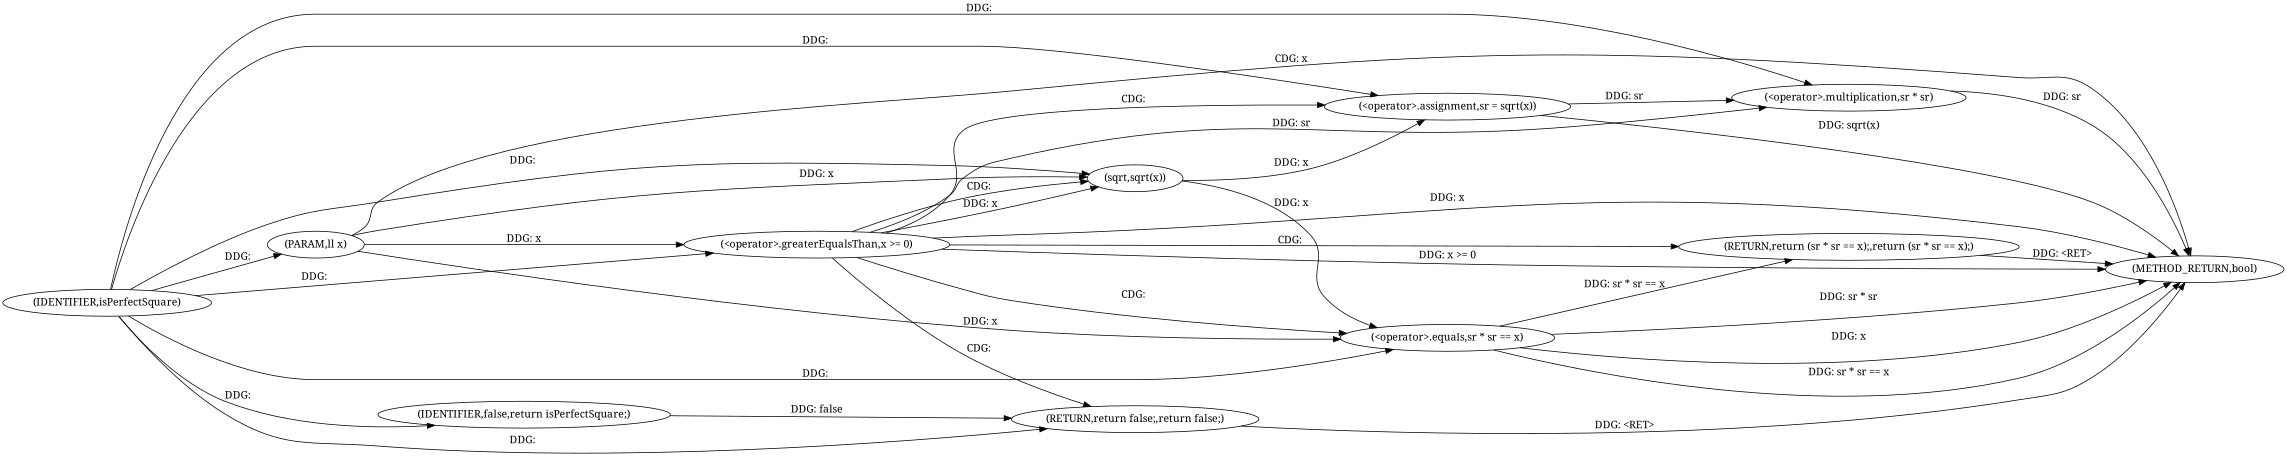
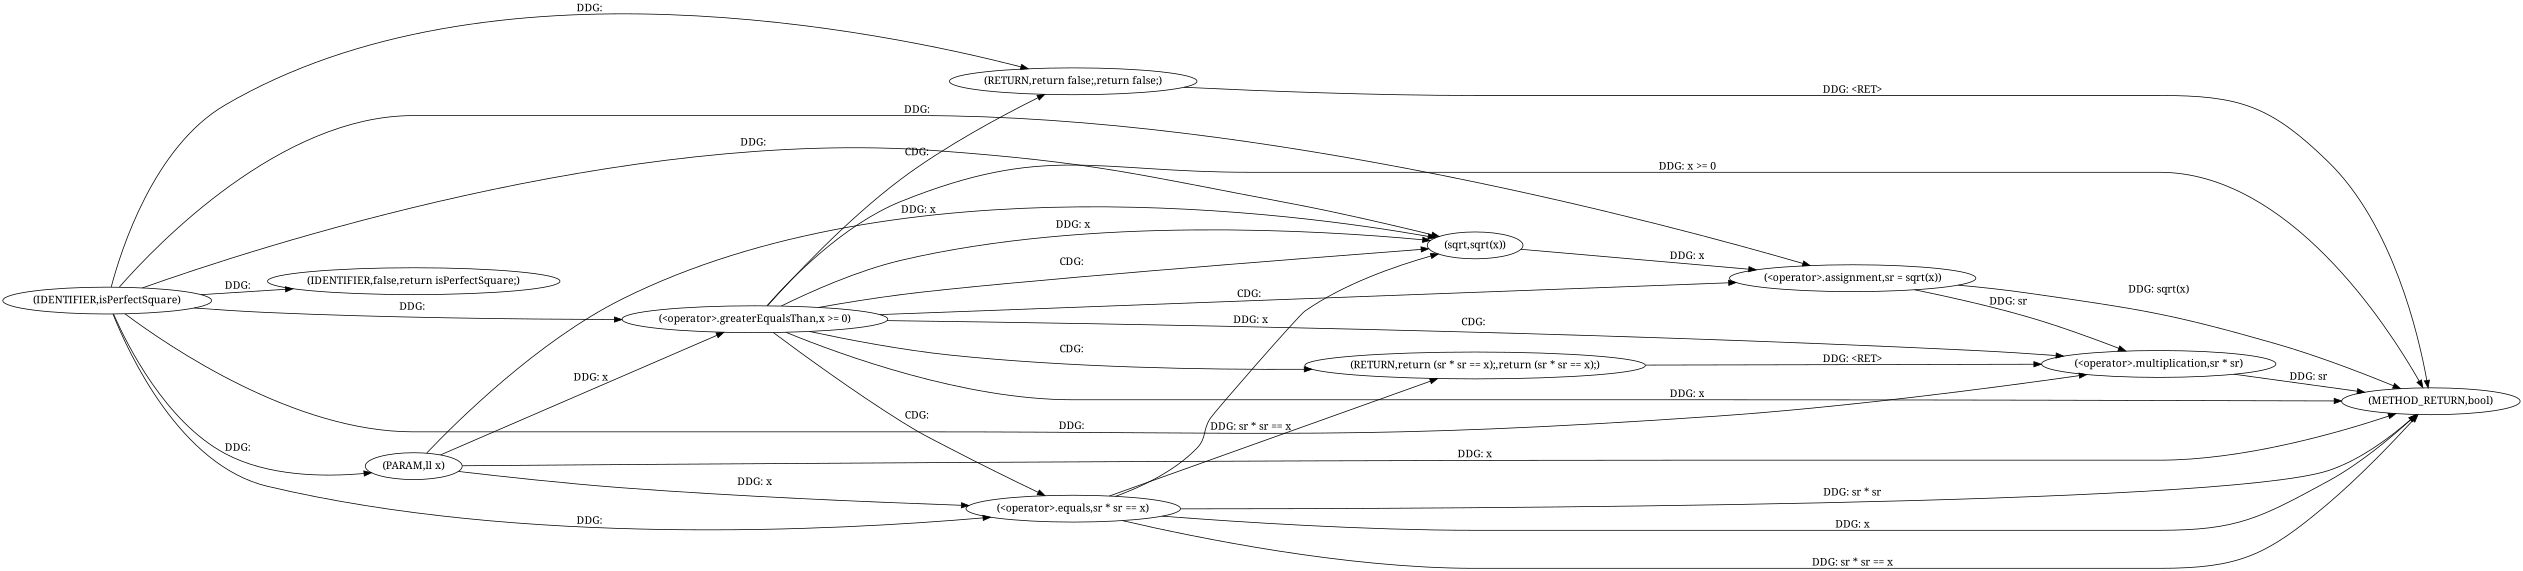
edge "(PARAM,ll x)" -> "(METHOD_RETURN,bool)": label "CDG: x" -> "DDG: x"
edge "(<operator>.greaterEqualsThan,x >= 0)" -> "(<operator>.multiplication,sr * sr)": label "DDG: sr" -> "CDG: "
edge "(sqrt,sqrt(x))" -> "(<operator>.equals,sr * sr == x)": reversed
edge "(RETURN,return (sr * sr == x);,return (sr * sr == x);)" -> "(METHOD_RETURN,bool)": now "(RETURN,return (sr * sr == x);,return (sr * sr == x);)" -> "(<operator>.multiplication,sr * sr)"
edge "(IDENTIFIER,false,return isPerfectSquare;)" -> "(RETURN,return false;,return false;)": removed, label "DDG: false"
